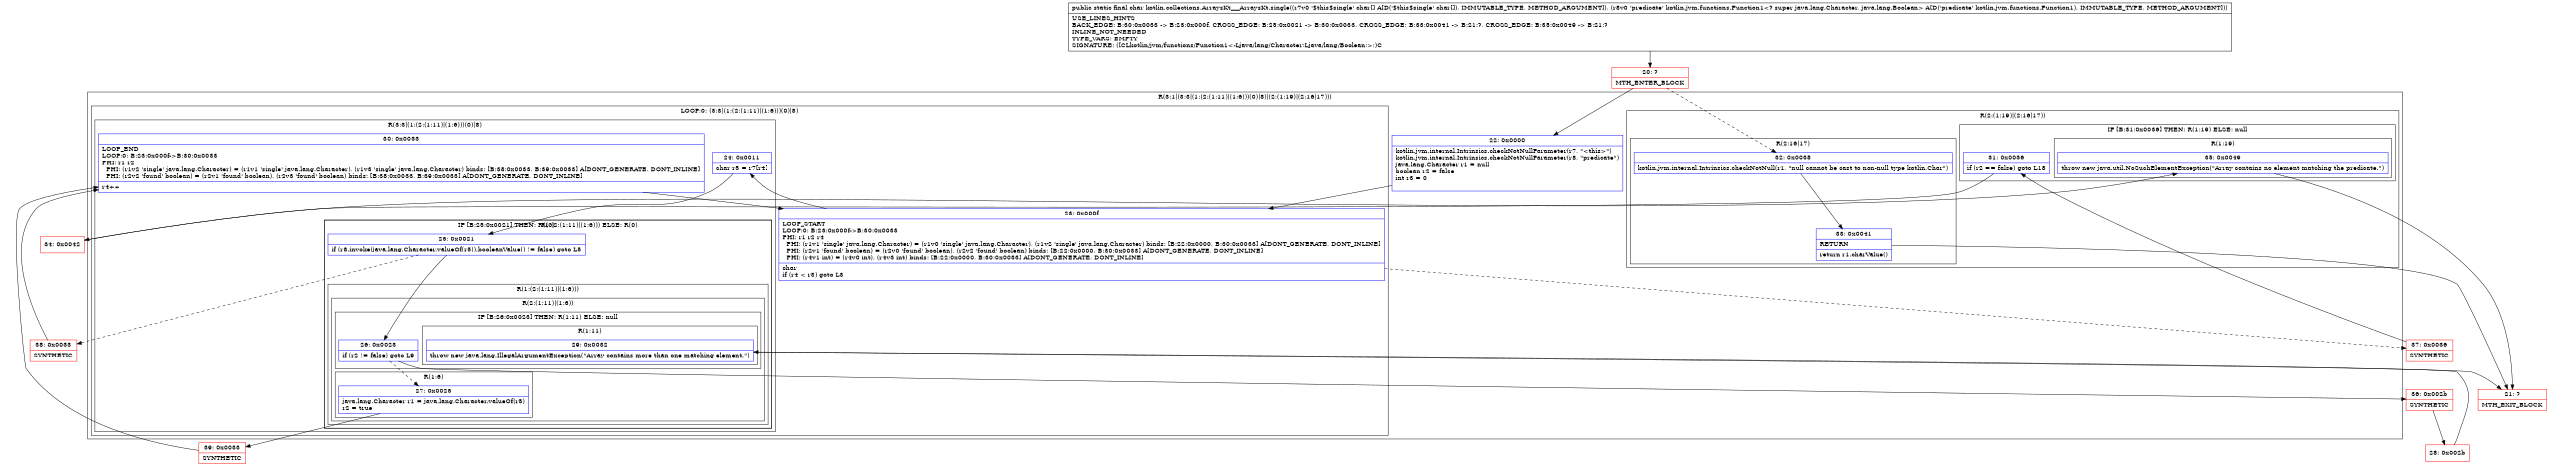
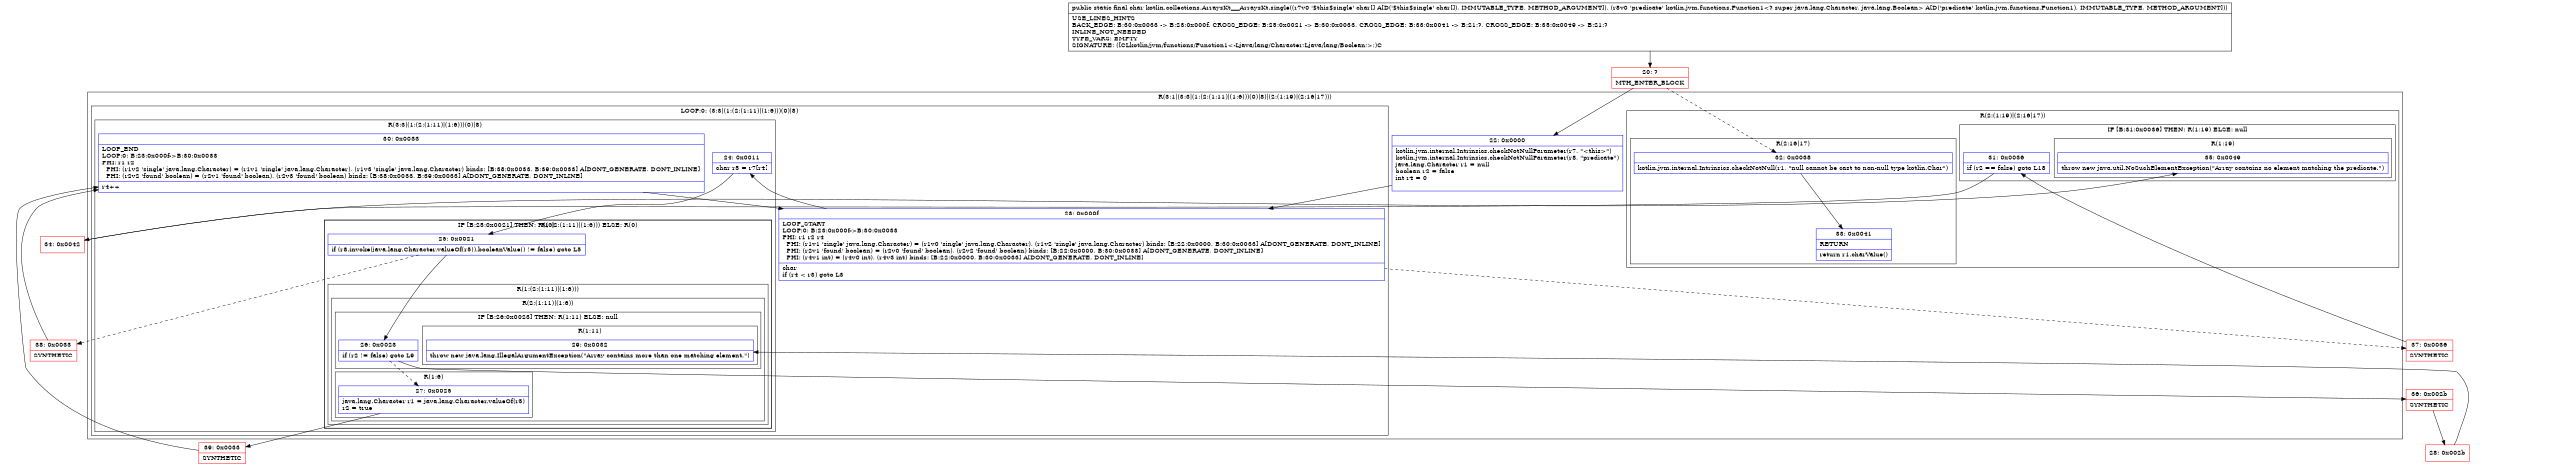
node "22: 0x0000": text "int r3 = 0" -> "int r4 = 0"
node "21: ?": removed
